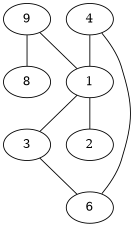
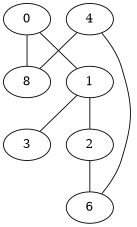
node "9": label "9" -> "0"
edge "4" -- "1": now "4" -- "8"
edge "3" -- "6": now "2" -- "6"
